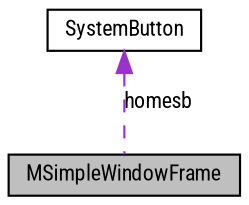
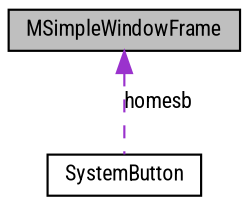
edge "MSimpleWindowFrame" -> "SystemButton": reversed
